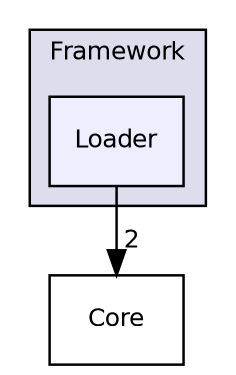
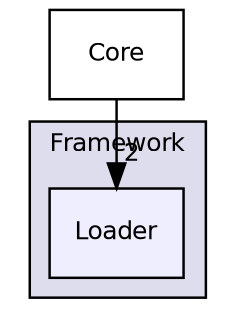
edge "Loader" -> "Core": reversed
